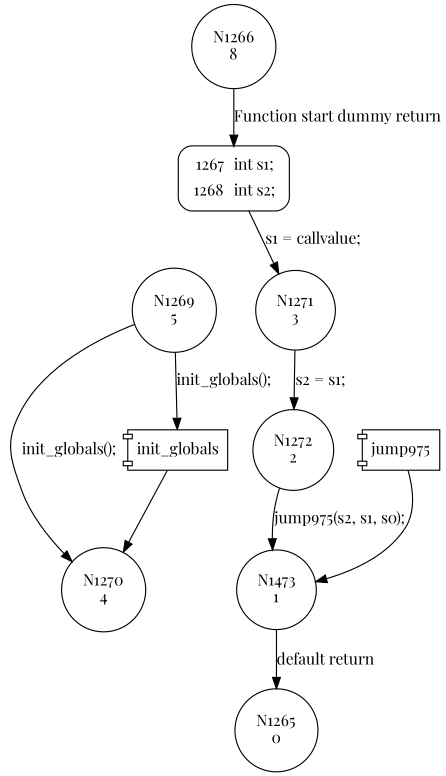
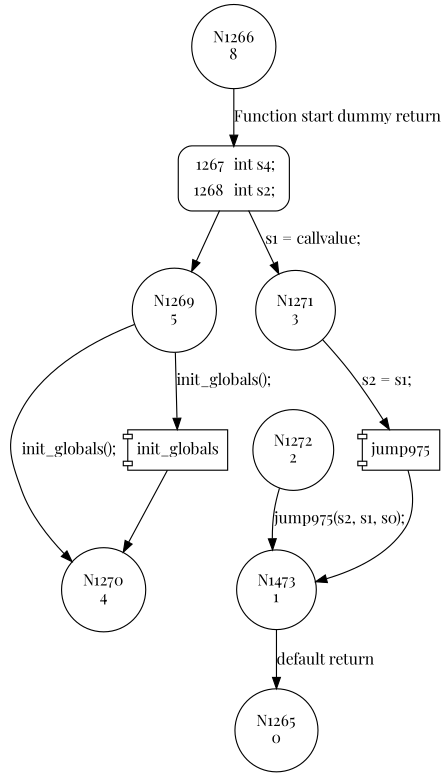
node "1267": text "int s1;" -> "int s4;"
edge "1267" -> "N1269 5": added
edge "N1271 3" -> "N1272 2": now "N1271 3" -> "jump975"
